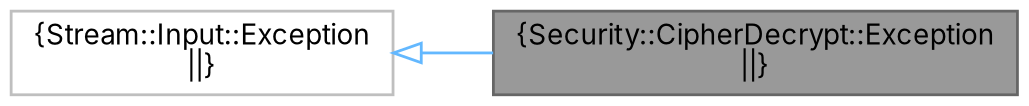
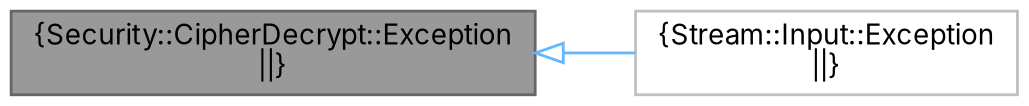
edge "{Security::CipherDecrypt::Exception ||}" -> "{Stream::Input::Exception ||}": reversed
